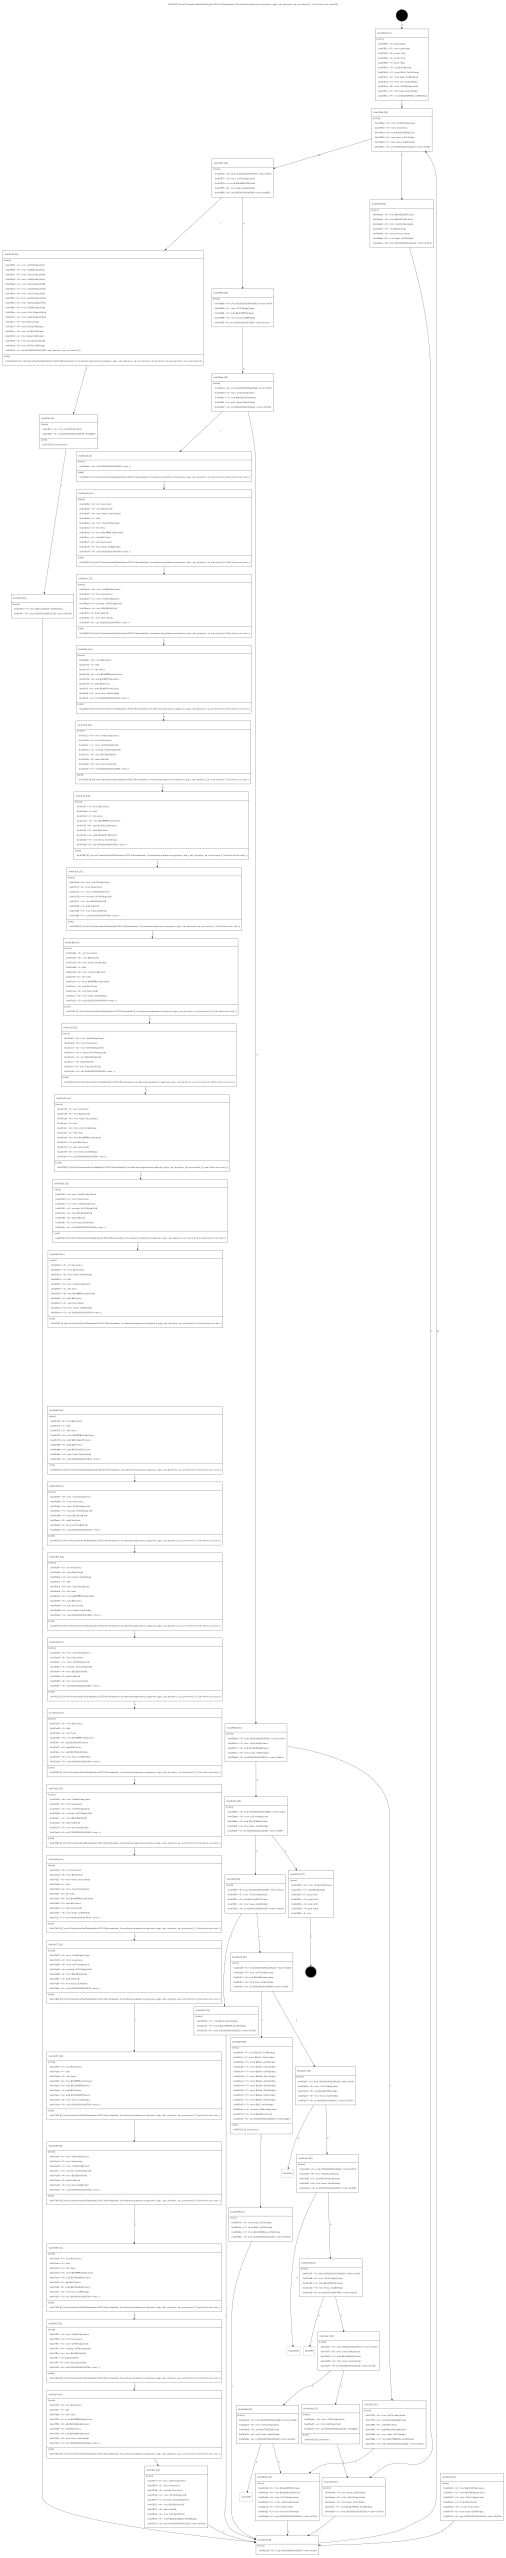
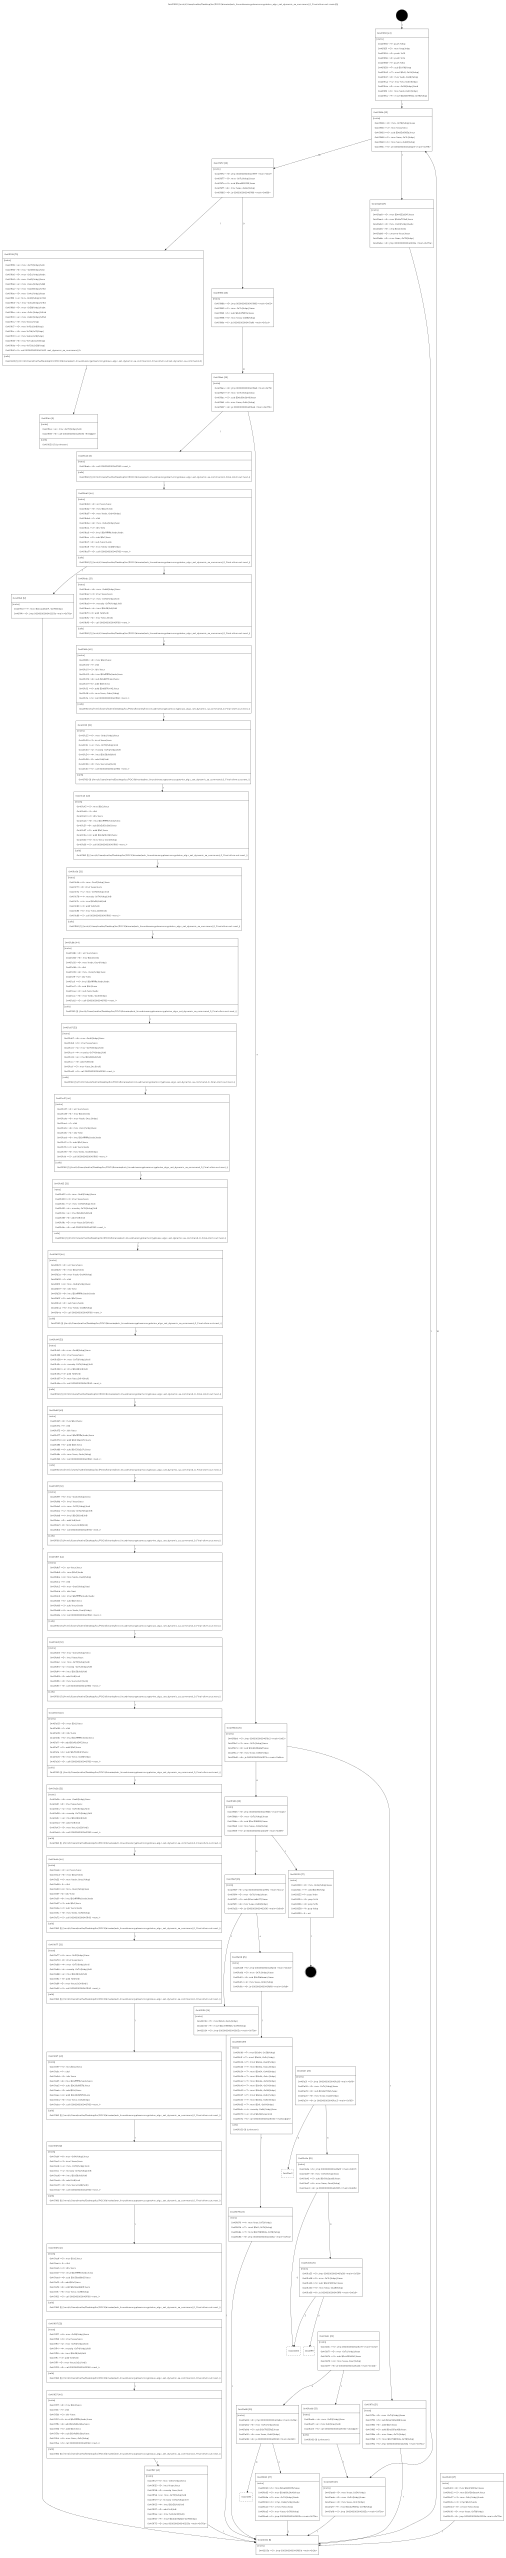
edge "0x401fe4 [9]" -> "0x401fed [12]": now "0x401bb0 [44]" -> "0x401fed [12]"
node "0x401d4f [32]": added
edge "0x401a08 [25]" -> "0x401a21 [25]": removed, label "3"
edge "0x401a53 [25]" -> "0x401a6c [25]": now "0x401a53 [25]" -> "0x402005"
edge "0x401edf [40]" -> "0x401f07 [32]": removed, label "1"
edge "0x401f7a [31]" -> "0x401b90 [27]": now "0x401f7a [31]" -> "0x40203a [5]"
